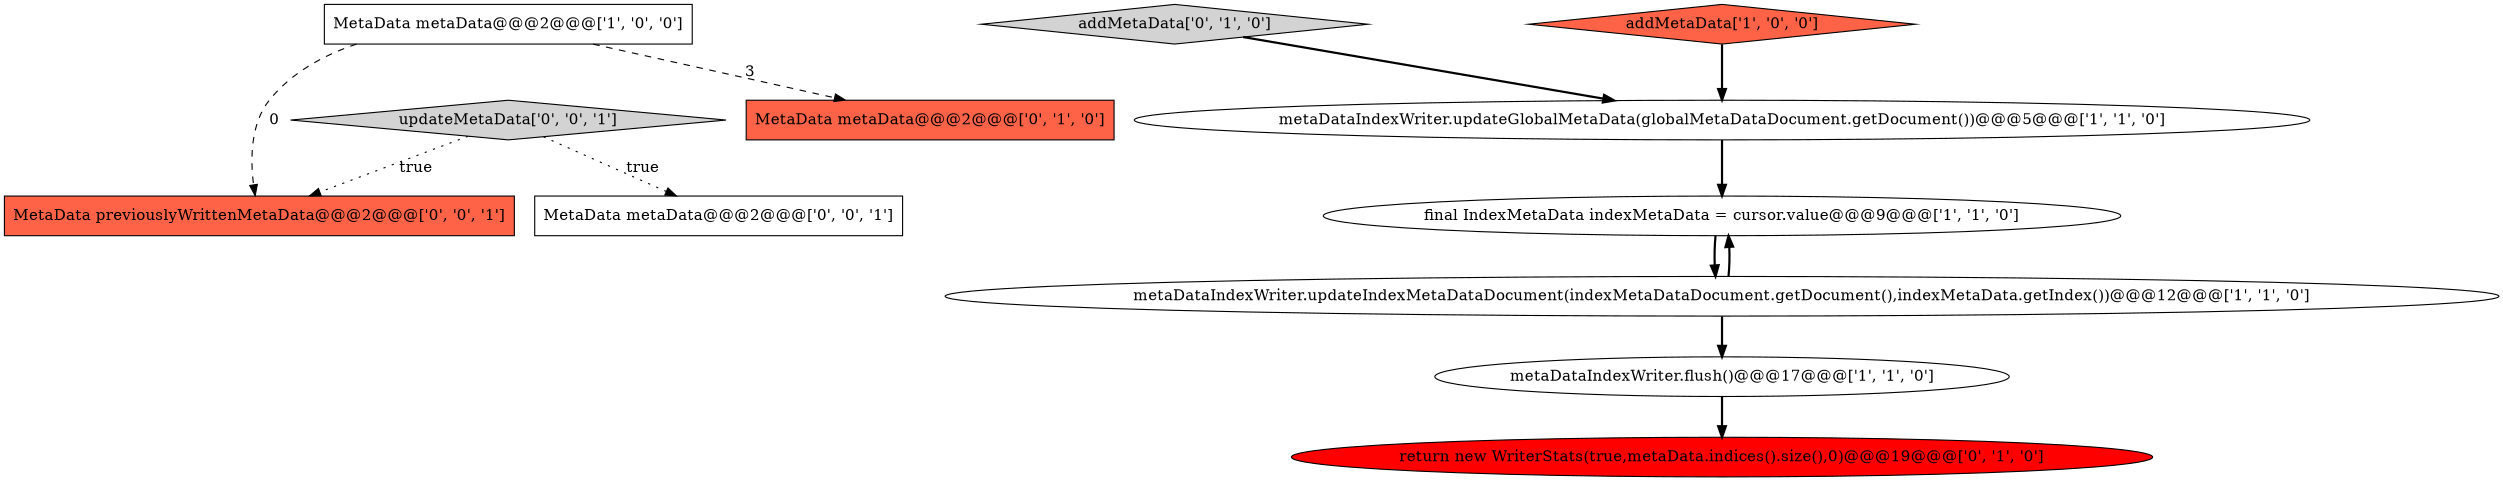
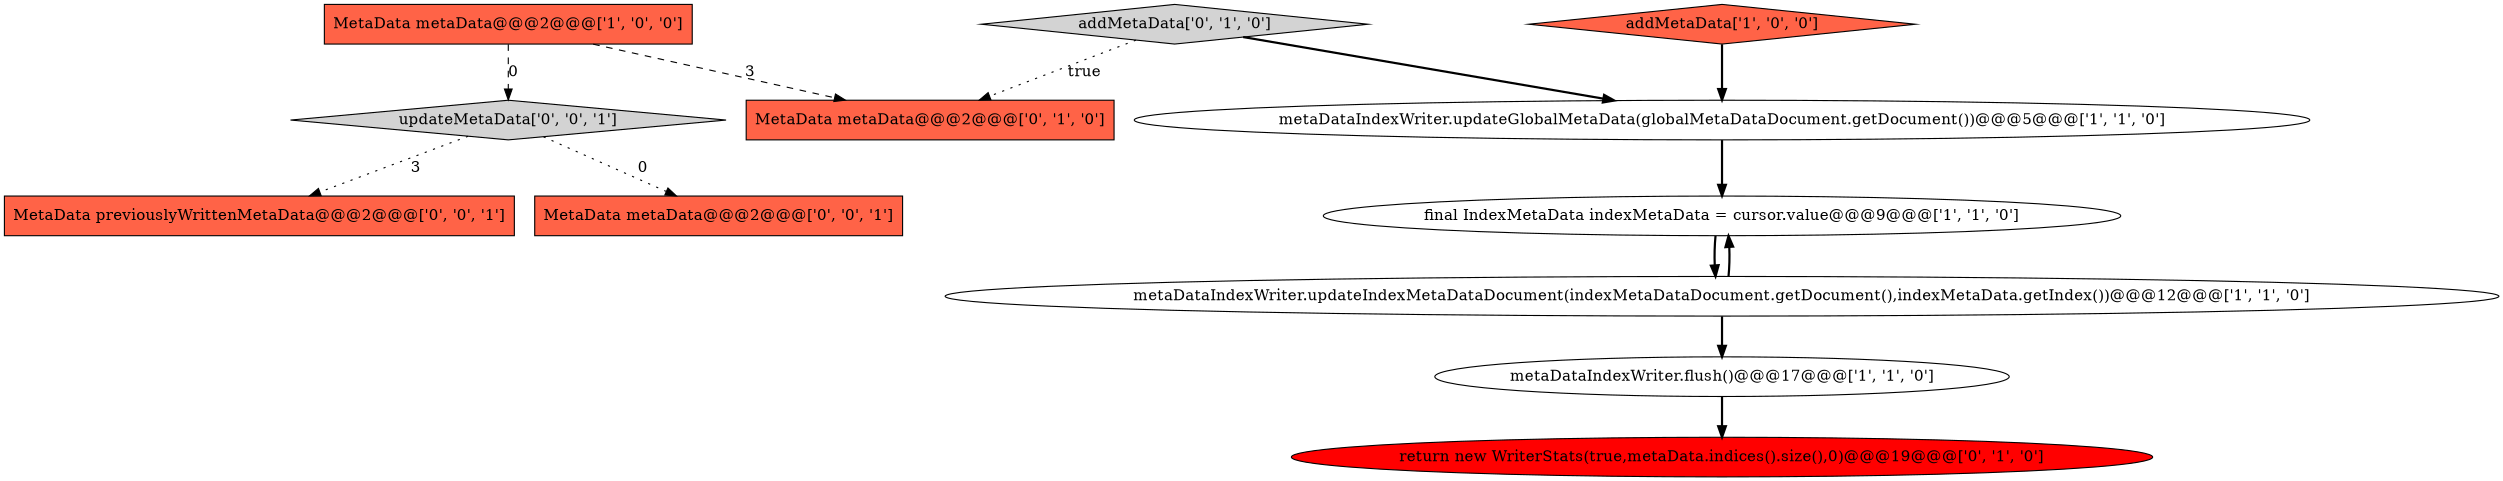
node "MetaData metaData@@@2@@@['1', '0', '0']": fillcolor white -> tomato
edge "addMetaData['0', '1', '0']" -> "MetaData metaData@@@2@@@['0', '1', '0']": added, label "true"
edge "MetaData metaData@@@2@@@['1', '0', '0']" -> "MetaData previouslyWrittenMetaData@@@2@@@['0', '0', '1']": now "MetaData metaData@@@2@@@['1', '0', '0']" -> "updateMetaData['0', '0', '1']"
edge "updateMetaData['0', '0', '1']" -> "MetaData previouslyWrittenMetaData@@@2@@@['0', '0', '1']": label "true" -> "3"
edge "updateMetaData['0', '0', '1']" -> "MetaData metaData@@@2@@@['0', '0', '1']": label "true" -> "0"
node "MetaData metaData@@@2@@@['0', '0', '1']": fillcolor white -> tomato
